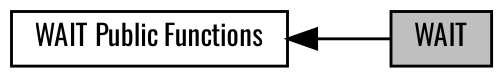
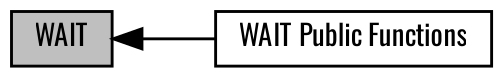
edge "WAIT" -> "WAIT Public Functions": reversed
